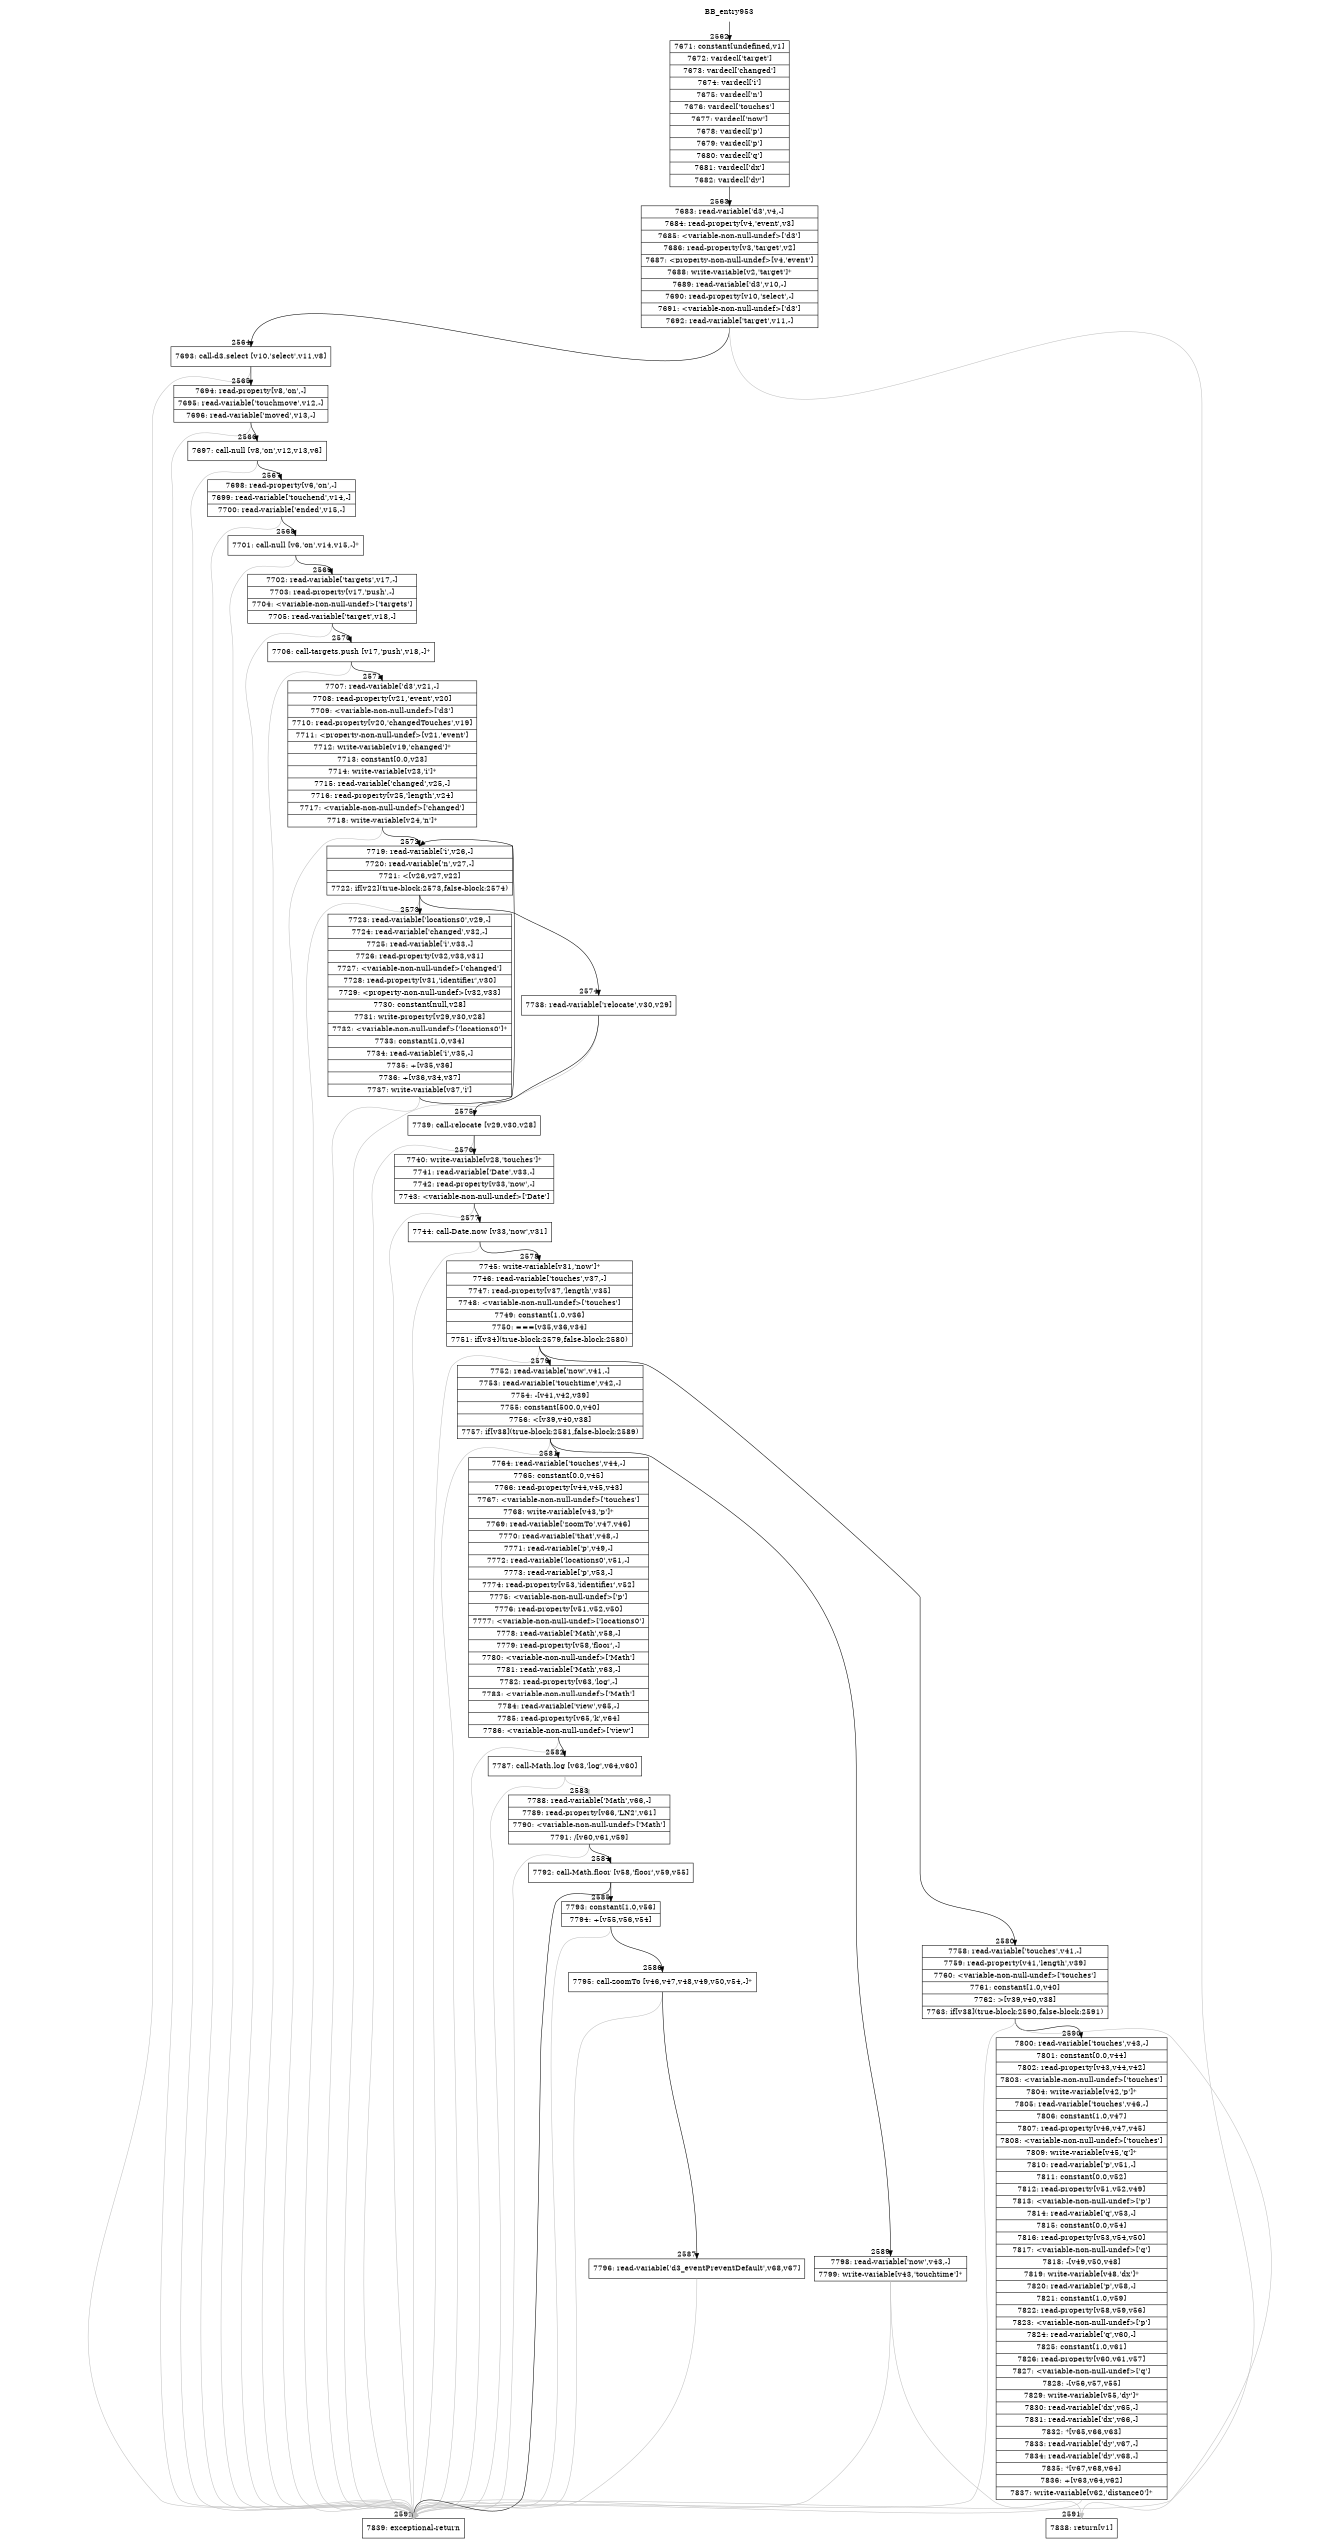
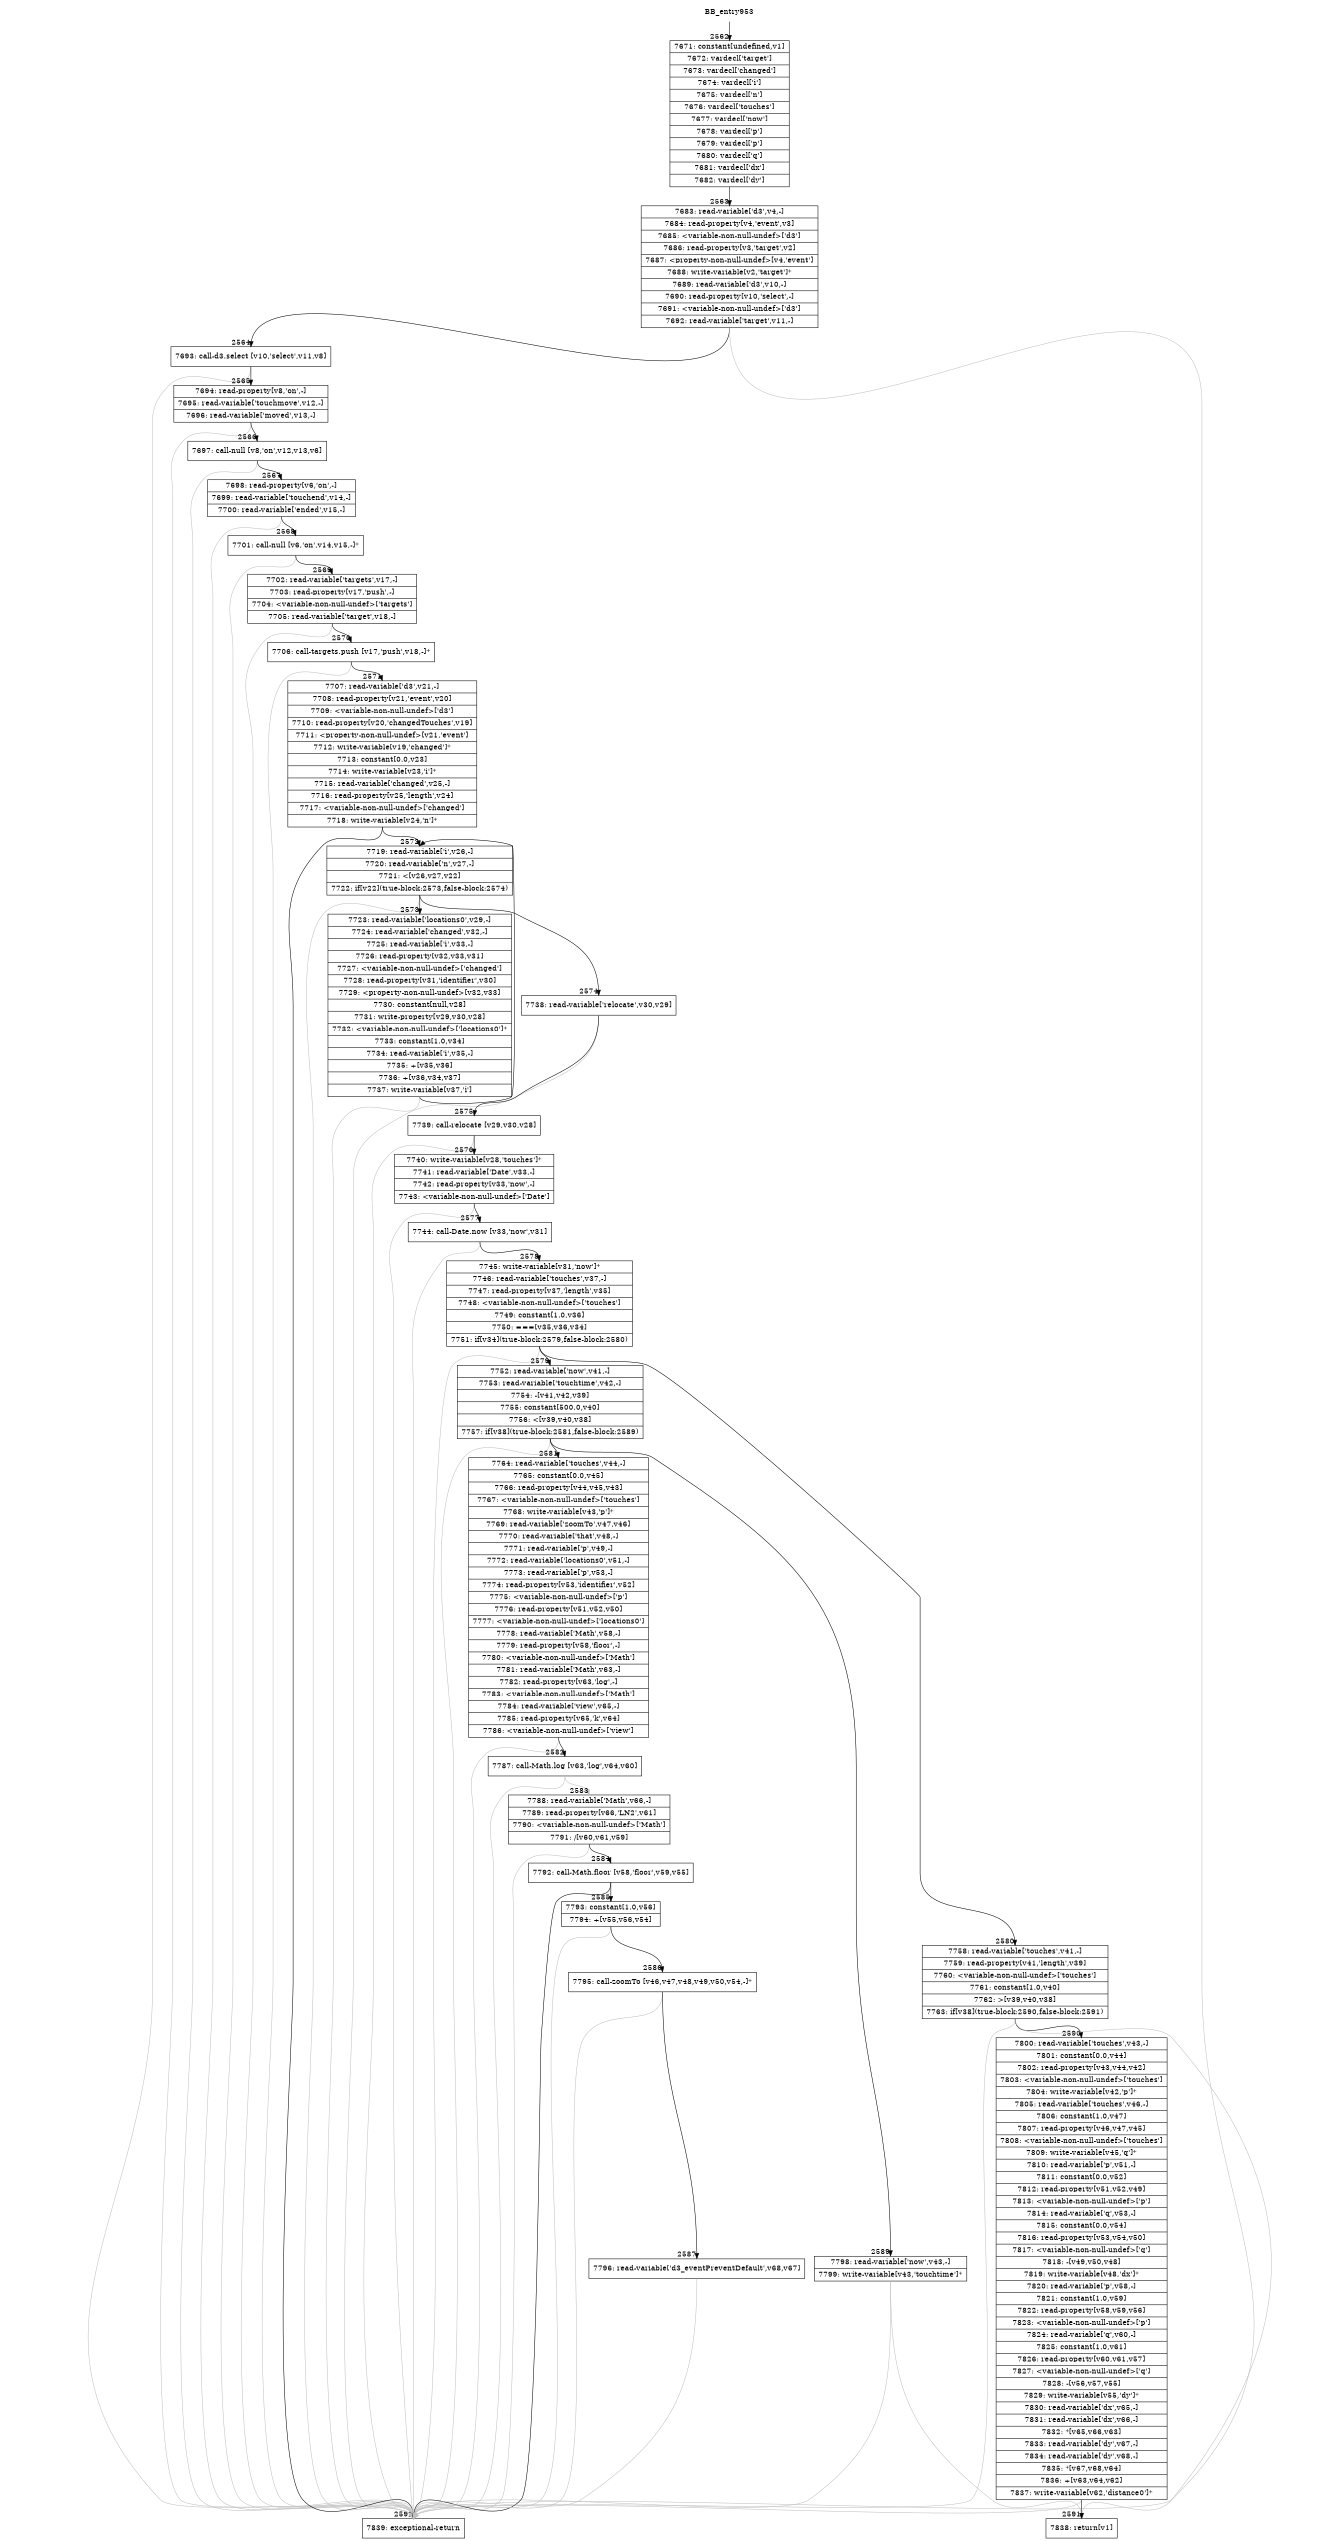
edge "7707: read-variable['d3',v21,-]" -> "7839: exceptional-return": color gray -> black
edge "7800: read-variable['touches',v43,-]" -> "7838: return[v1]": added
